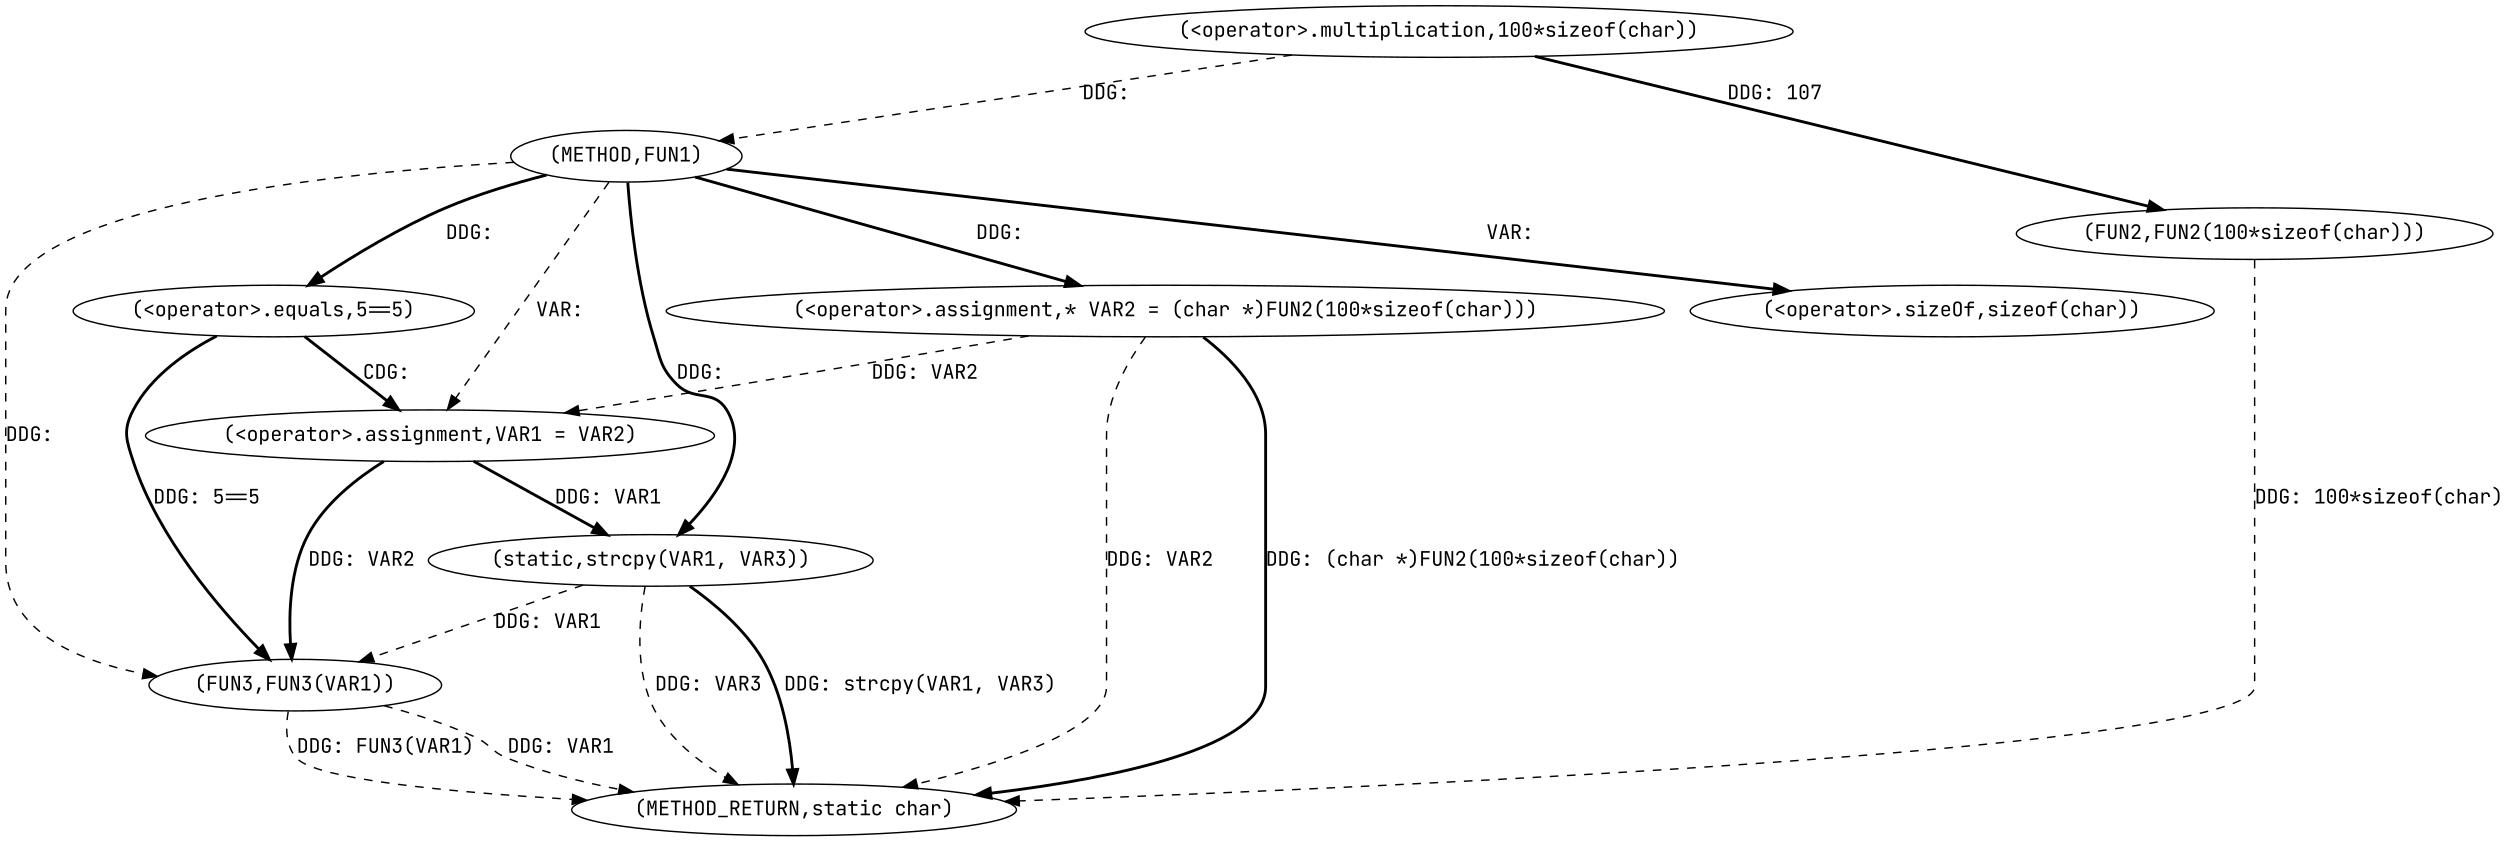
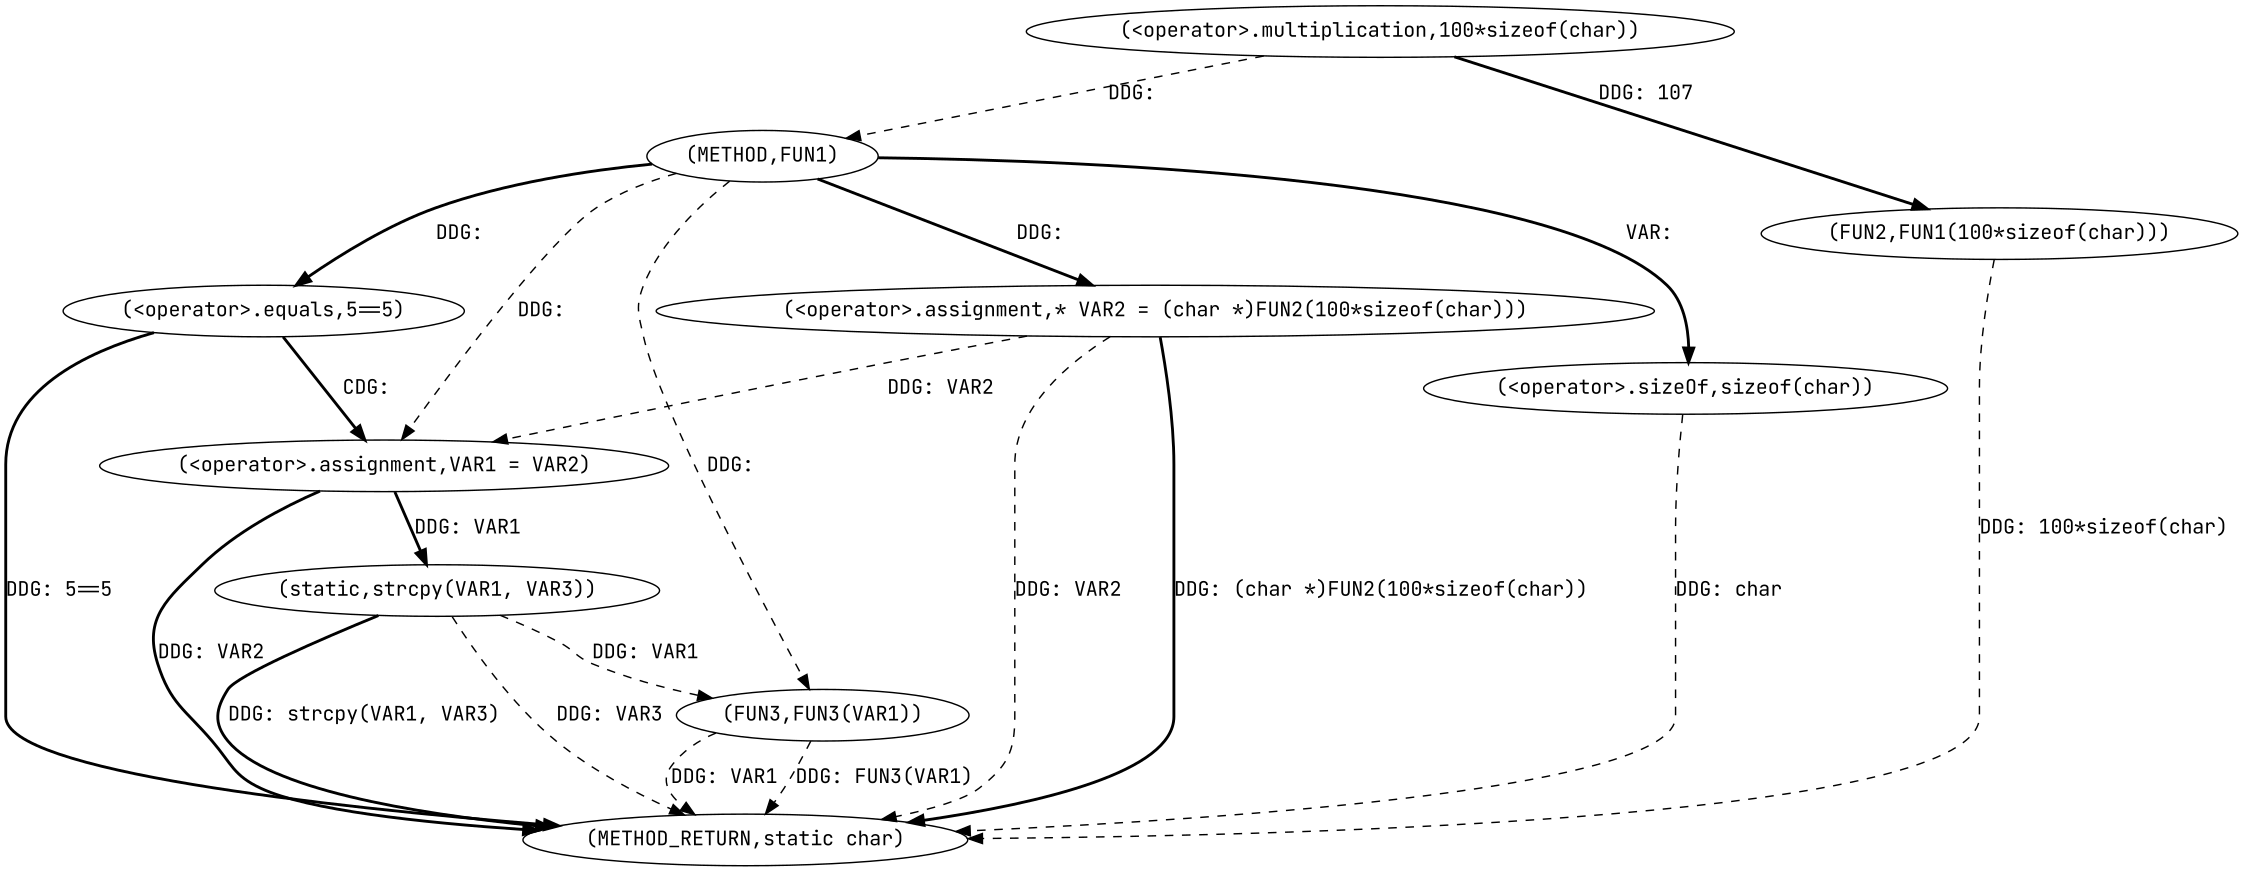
node "(FUN2,FUN2(100*sizeof(char)))": label "(FUN2,FUN2(100*sizeof(char)))" -> "(FUN2,FUN1(100*sizeof(char)))"
edge "(METHOD,FUN1)" -> "(<operator>.assignment,VAR1 = VAR2)": label "VAR: " -> "DDG: "
edge "(METHOD,FUN1)" -> "(static,strcpy(VAR1, VAR3))": removed, label "DDG:"
edge "(<operator>.equals,5==5)" -> "(FUN3,FUN3(VAR1))": now "(<operator>.equals,5==5)" -> "(METHOD_RETURN,static char)"
edge "(<operator>.assignment,VAR1 = VAR2)" -> "(FUN3,FUN3(VAR1))": now "(<operator>.assignment,VAR1 = VAR2)" -> "(METHOD_RETURN,static char)"
edge "(<operator>.sizeOf,sizeof(char))" -> "(METHOD_RETURN,static char)": added, label "DDG: char"
